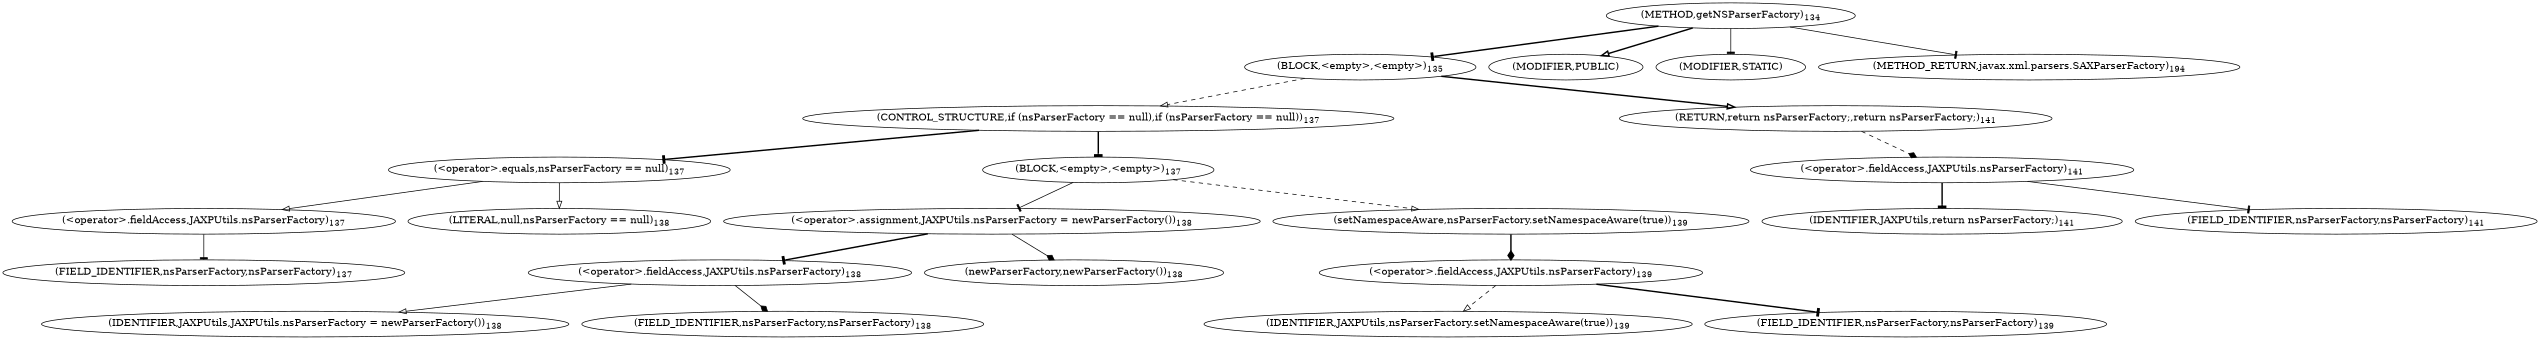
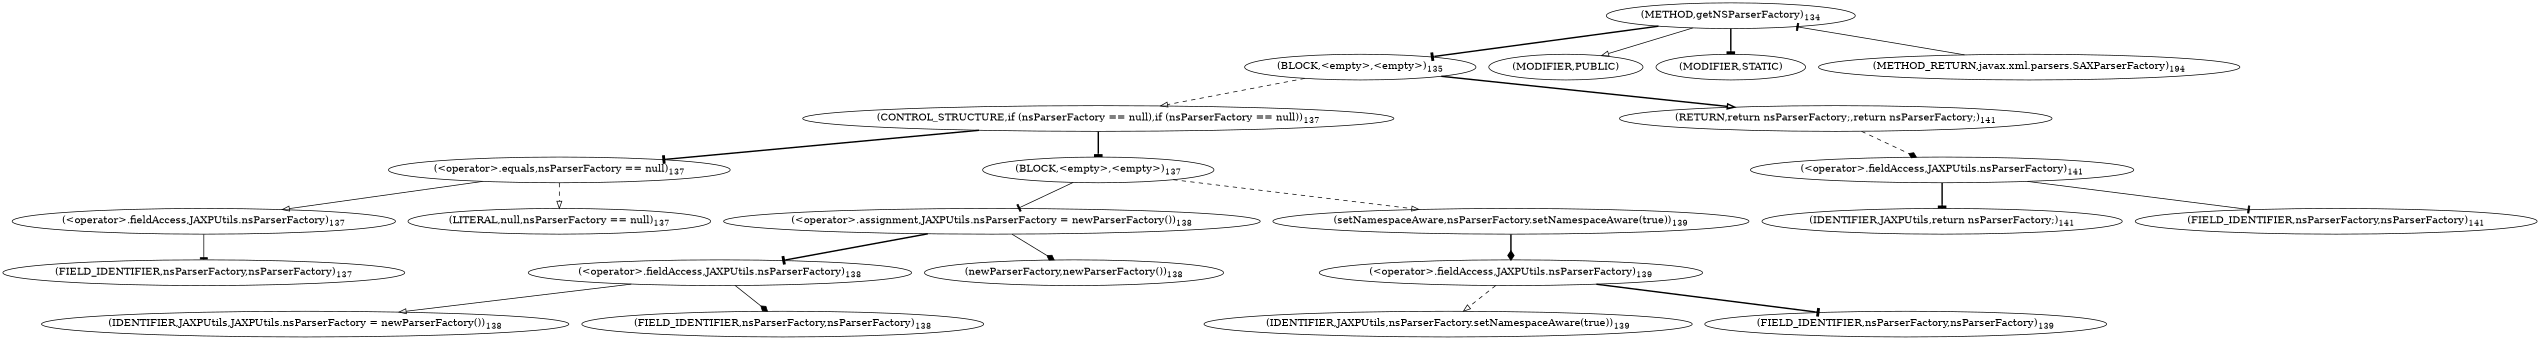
edge "(METHOD,getNSParserFactory)" -> "(MODIFIER,STATIC)": style solid -> bold
edge "(METHOD,getNSParserFactory)" -> "(MODIFIER,PUBLIC)": style bold -> solid
edge "(METHOD,getNSParserFactory)" -> "(METHOD_RETURN,javax.xml.parsers.SAXParserFactory)": reversed
edge "(<operator>.equals,nsParserFactory == null)" -> "(LITERAL,null,nsParserFactory == null)": style solid -> dashed
node "(LITERAL,null,nsParserFactory == null)": text "138" -> "137"
